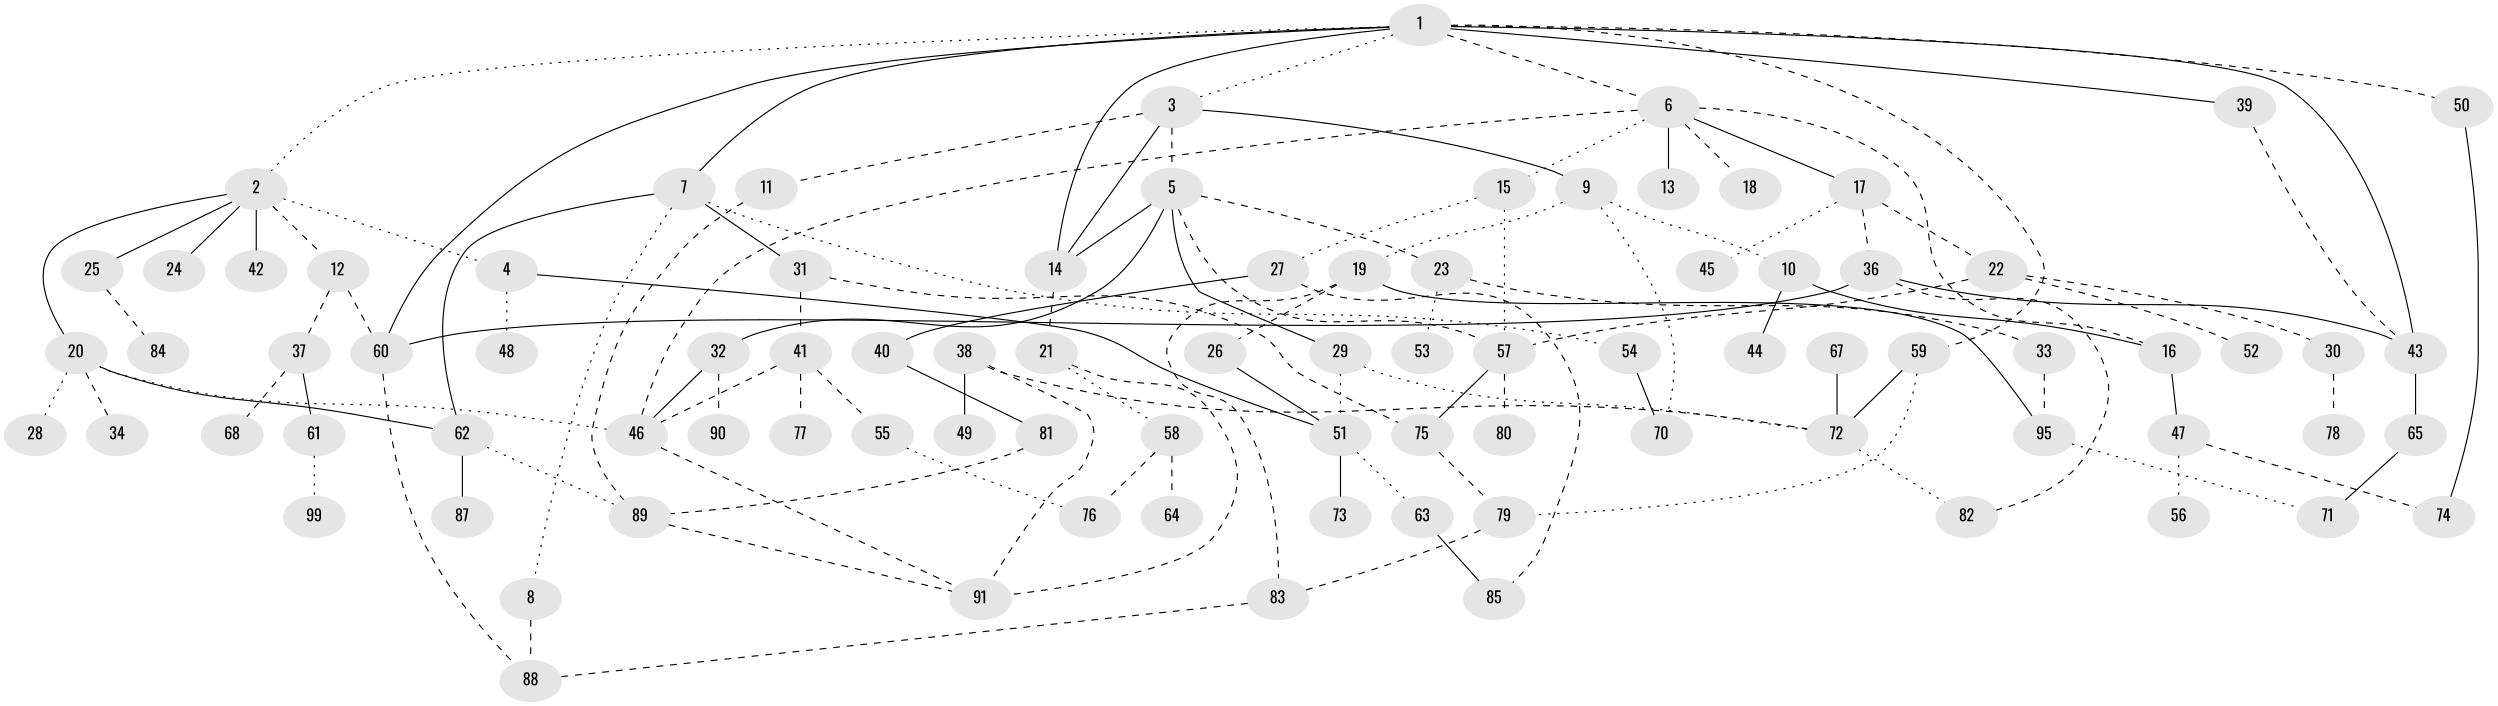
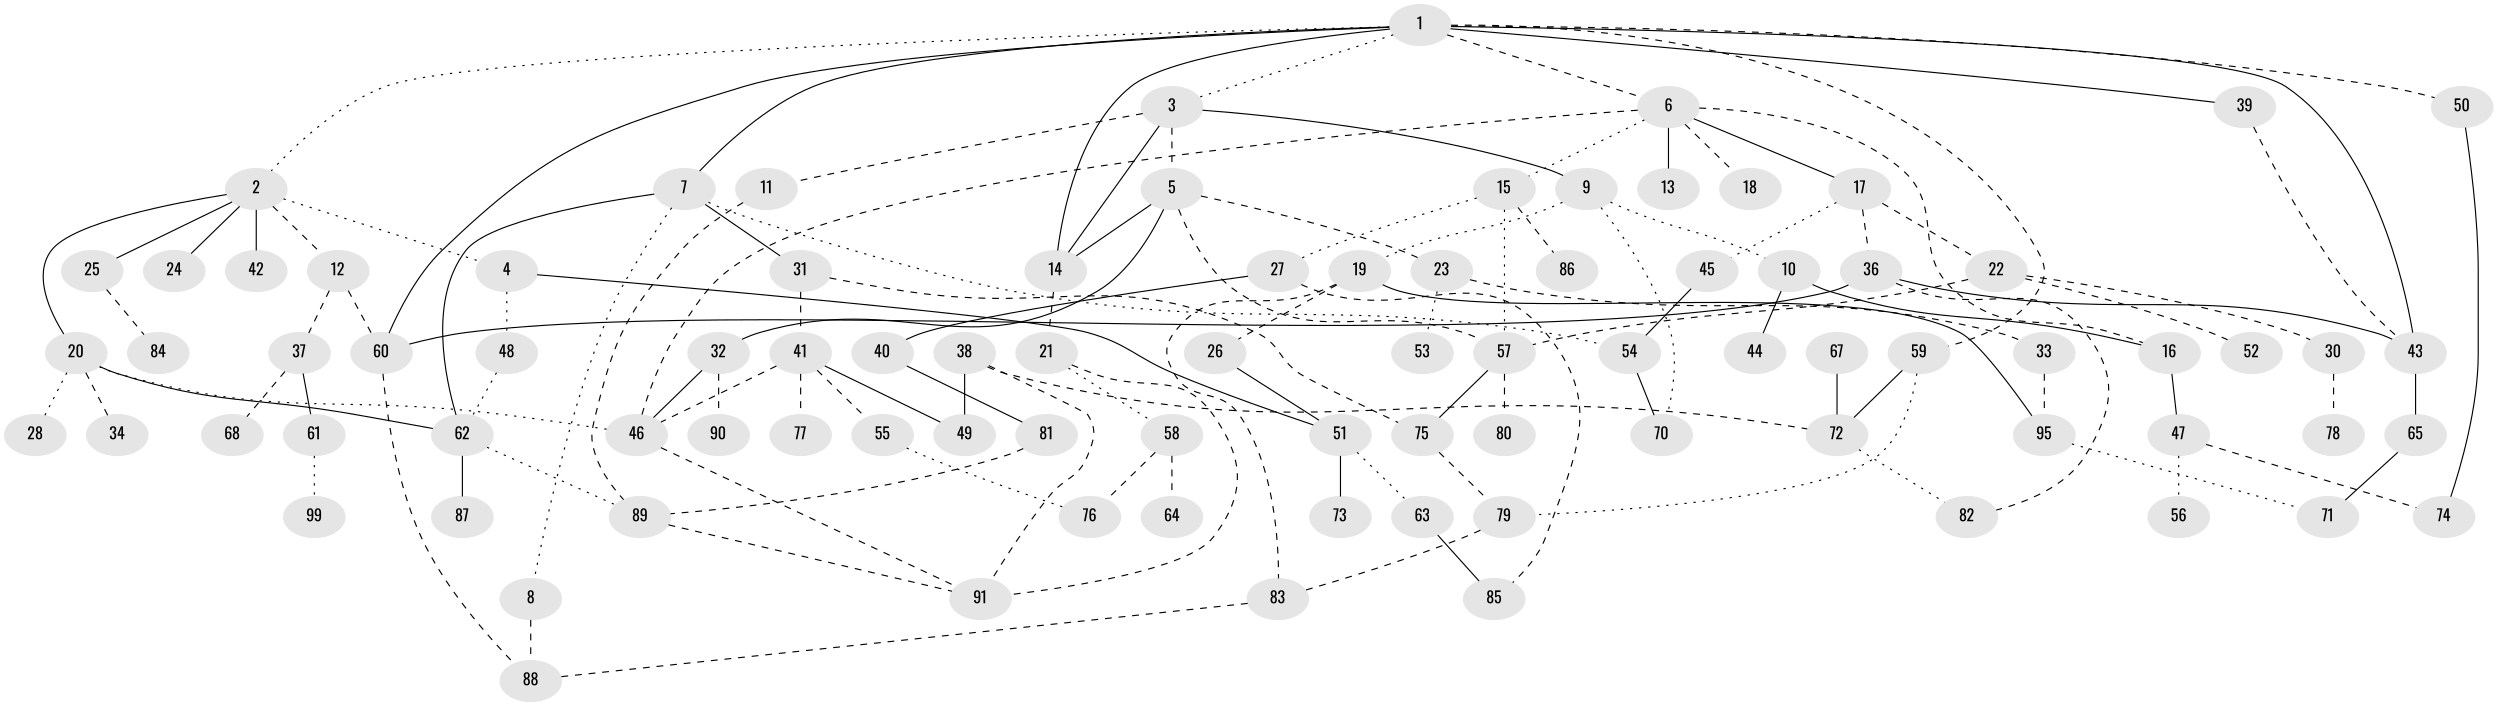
node "86": added
edge "45" -- "54": added
node "29": removed
edge "48" -- "62": added
edge "41" -- "49": added
